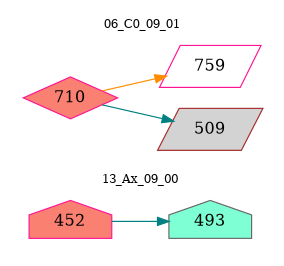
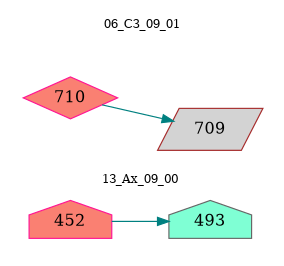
cluster "06_C0_09_01": label "06_C0_09_01" -> "06_C3_09_01"
node "759": removed
node "509": label "509" -> "709"
